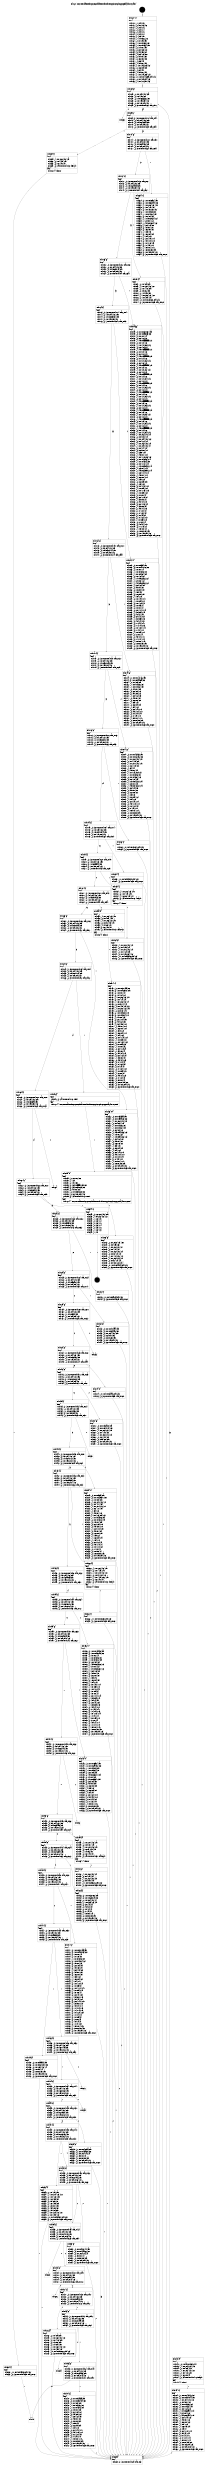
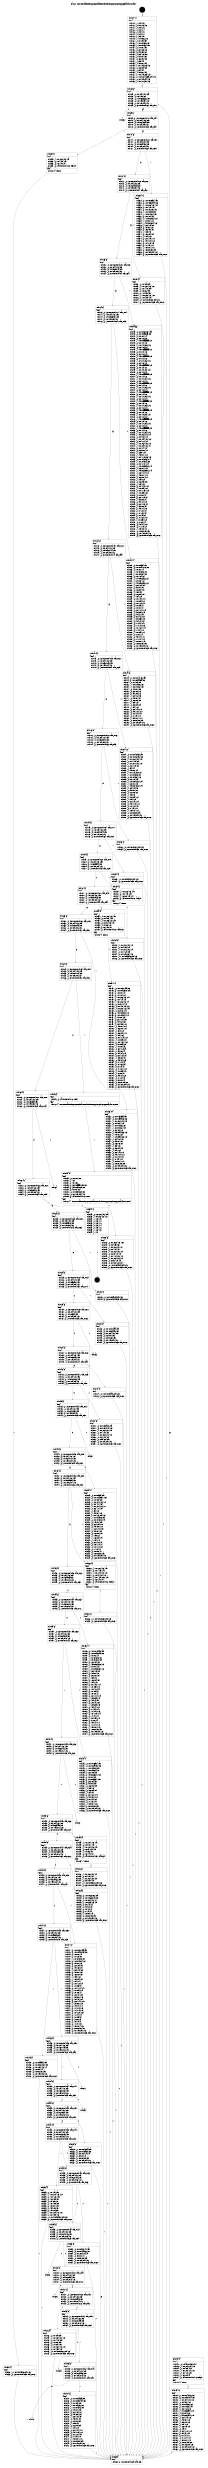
edge "0x4023ce [15]" -> "0x401b7b": now "0x4023ce [15]" -> "0x4026fe [5]"
